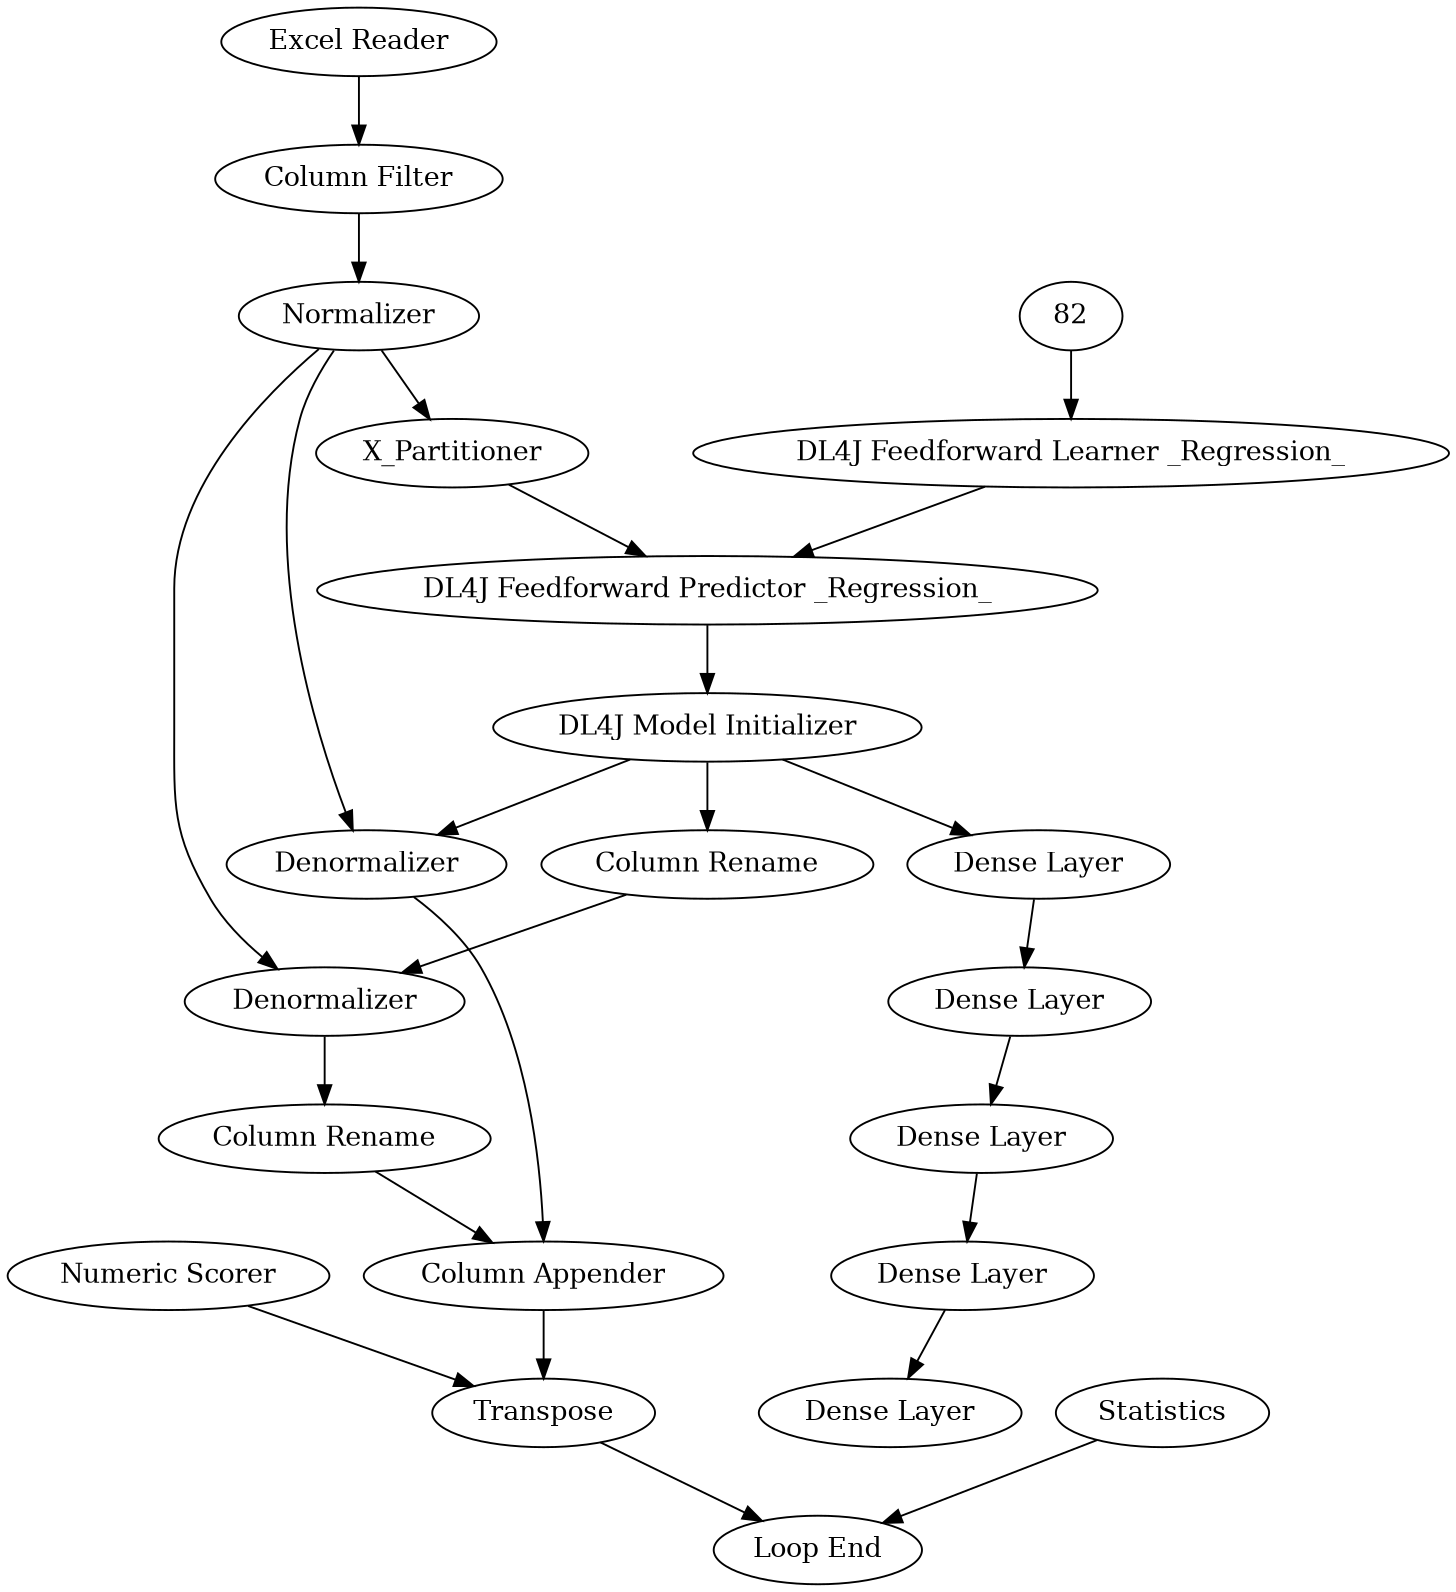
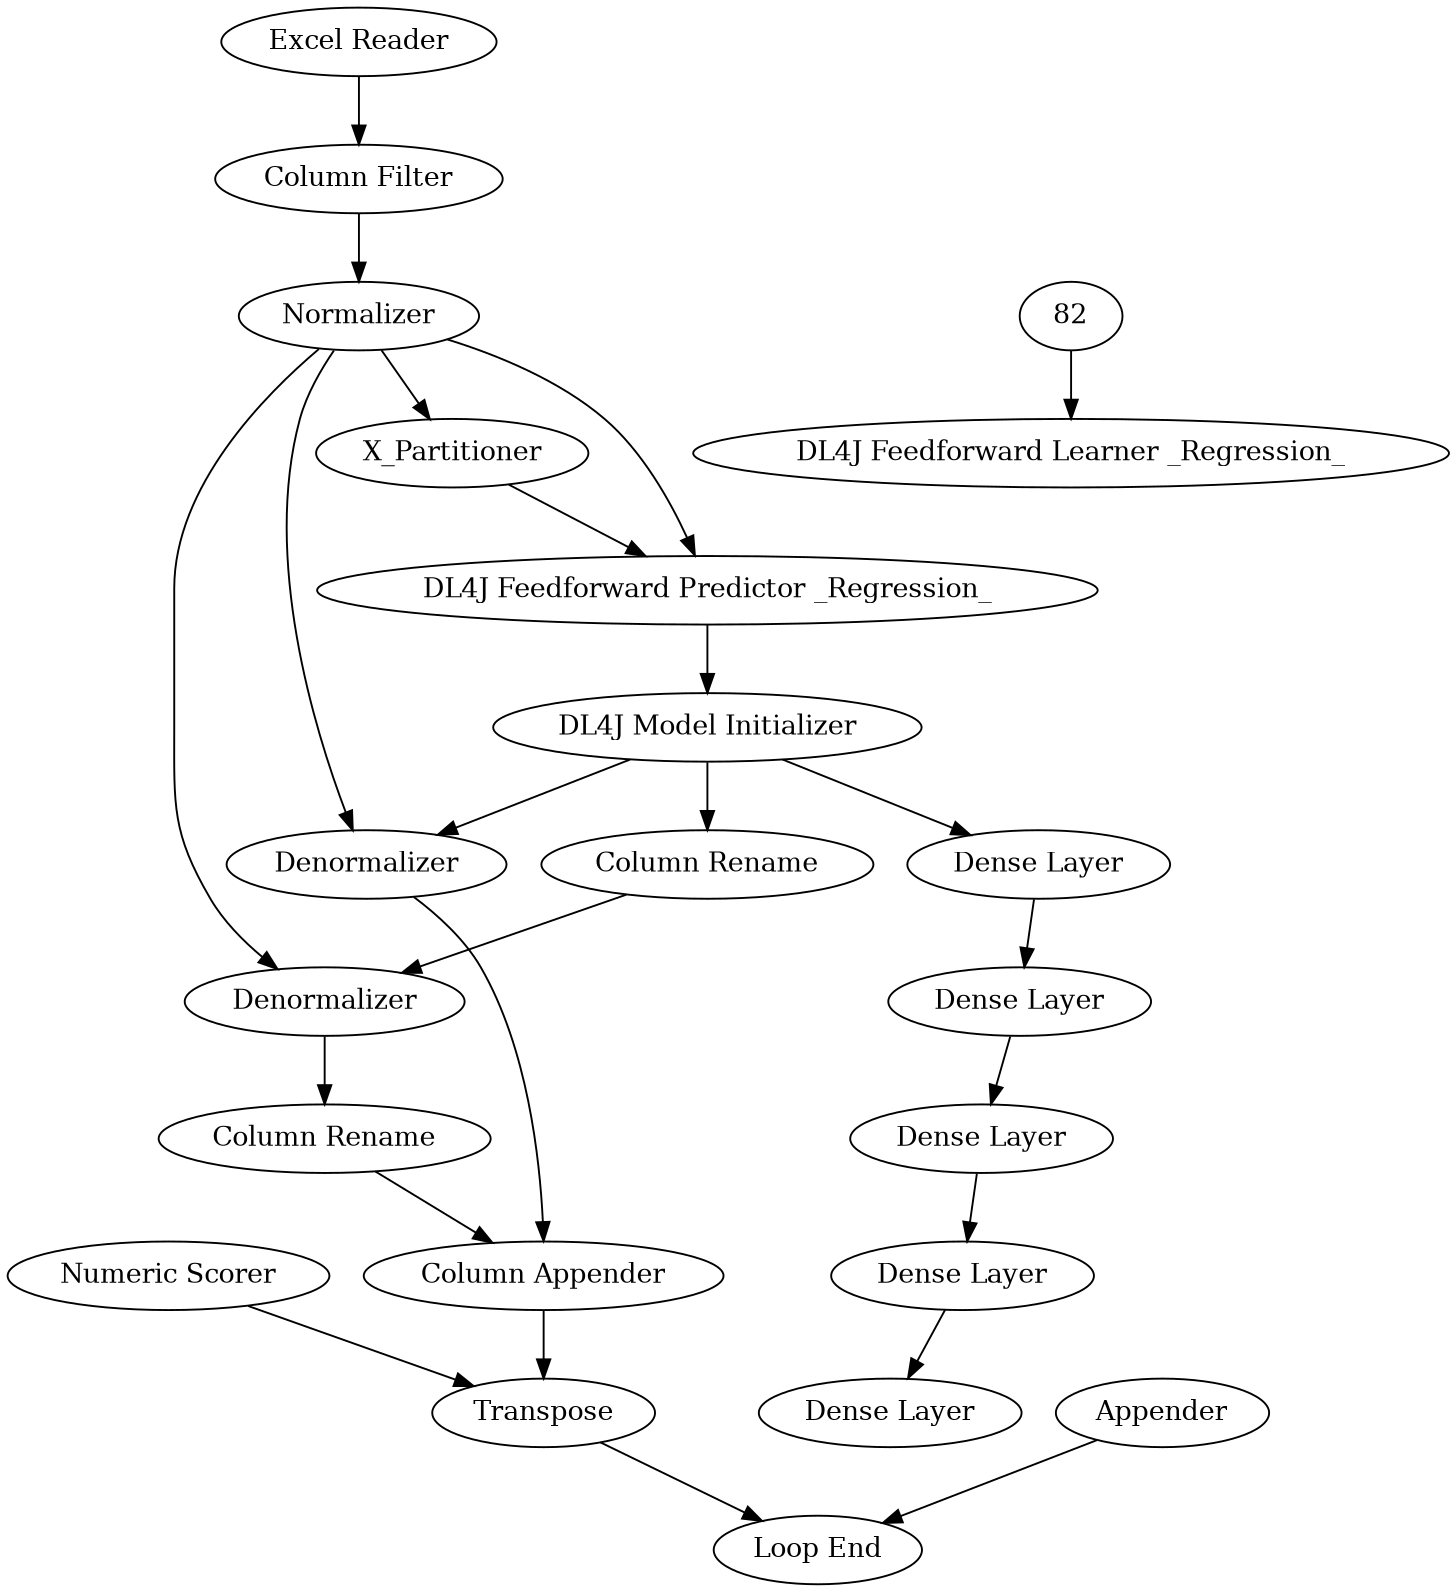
edge "DL4J Feedforward Learner _Regression_" -> "DL4J Feedforward Predictor _Regression_": now "Normalizer" -> "DL4J Feedforward Predictor _Regression_"
node "Statistics": label "Statistics" -> "Appender"
